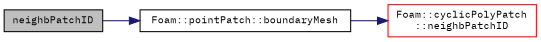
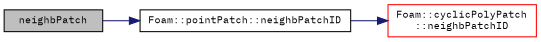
node "neighbPatchID": label "neighbPatchID" -> "neighbPatch"
node "Foam::pointPatch::boundaryMesh": label "Foam::pointPatch::boundaryMesh" -> "Foam::pointPatch::neighbPatchID"
